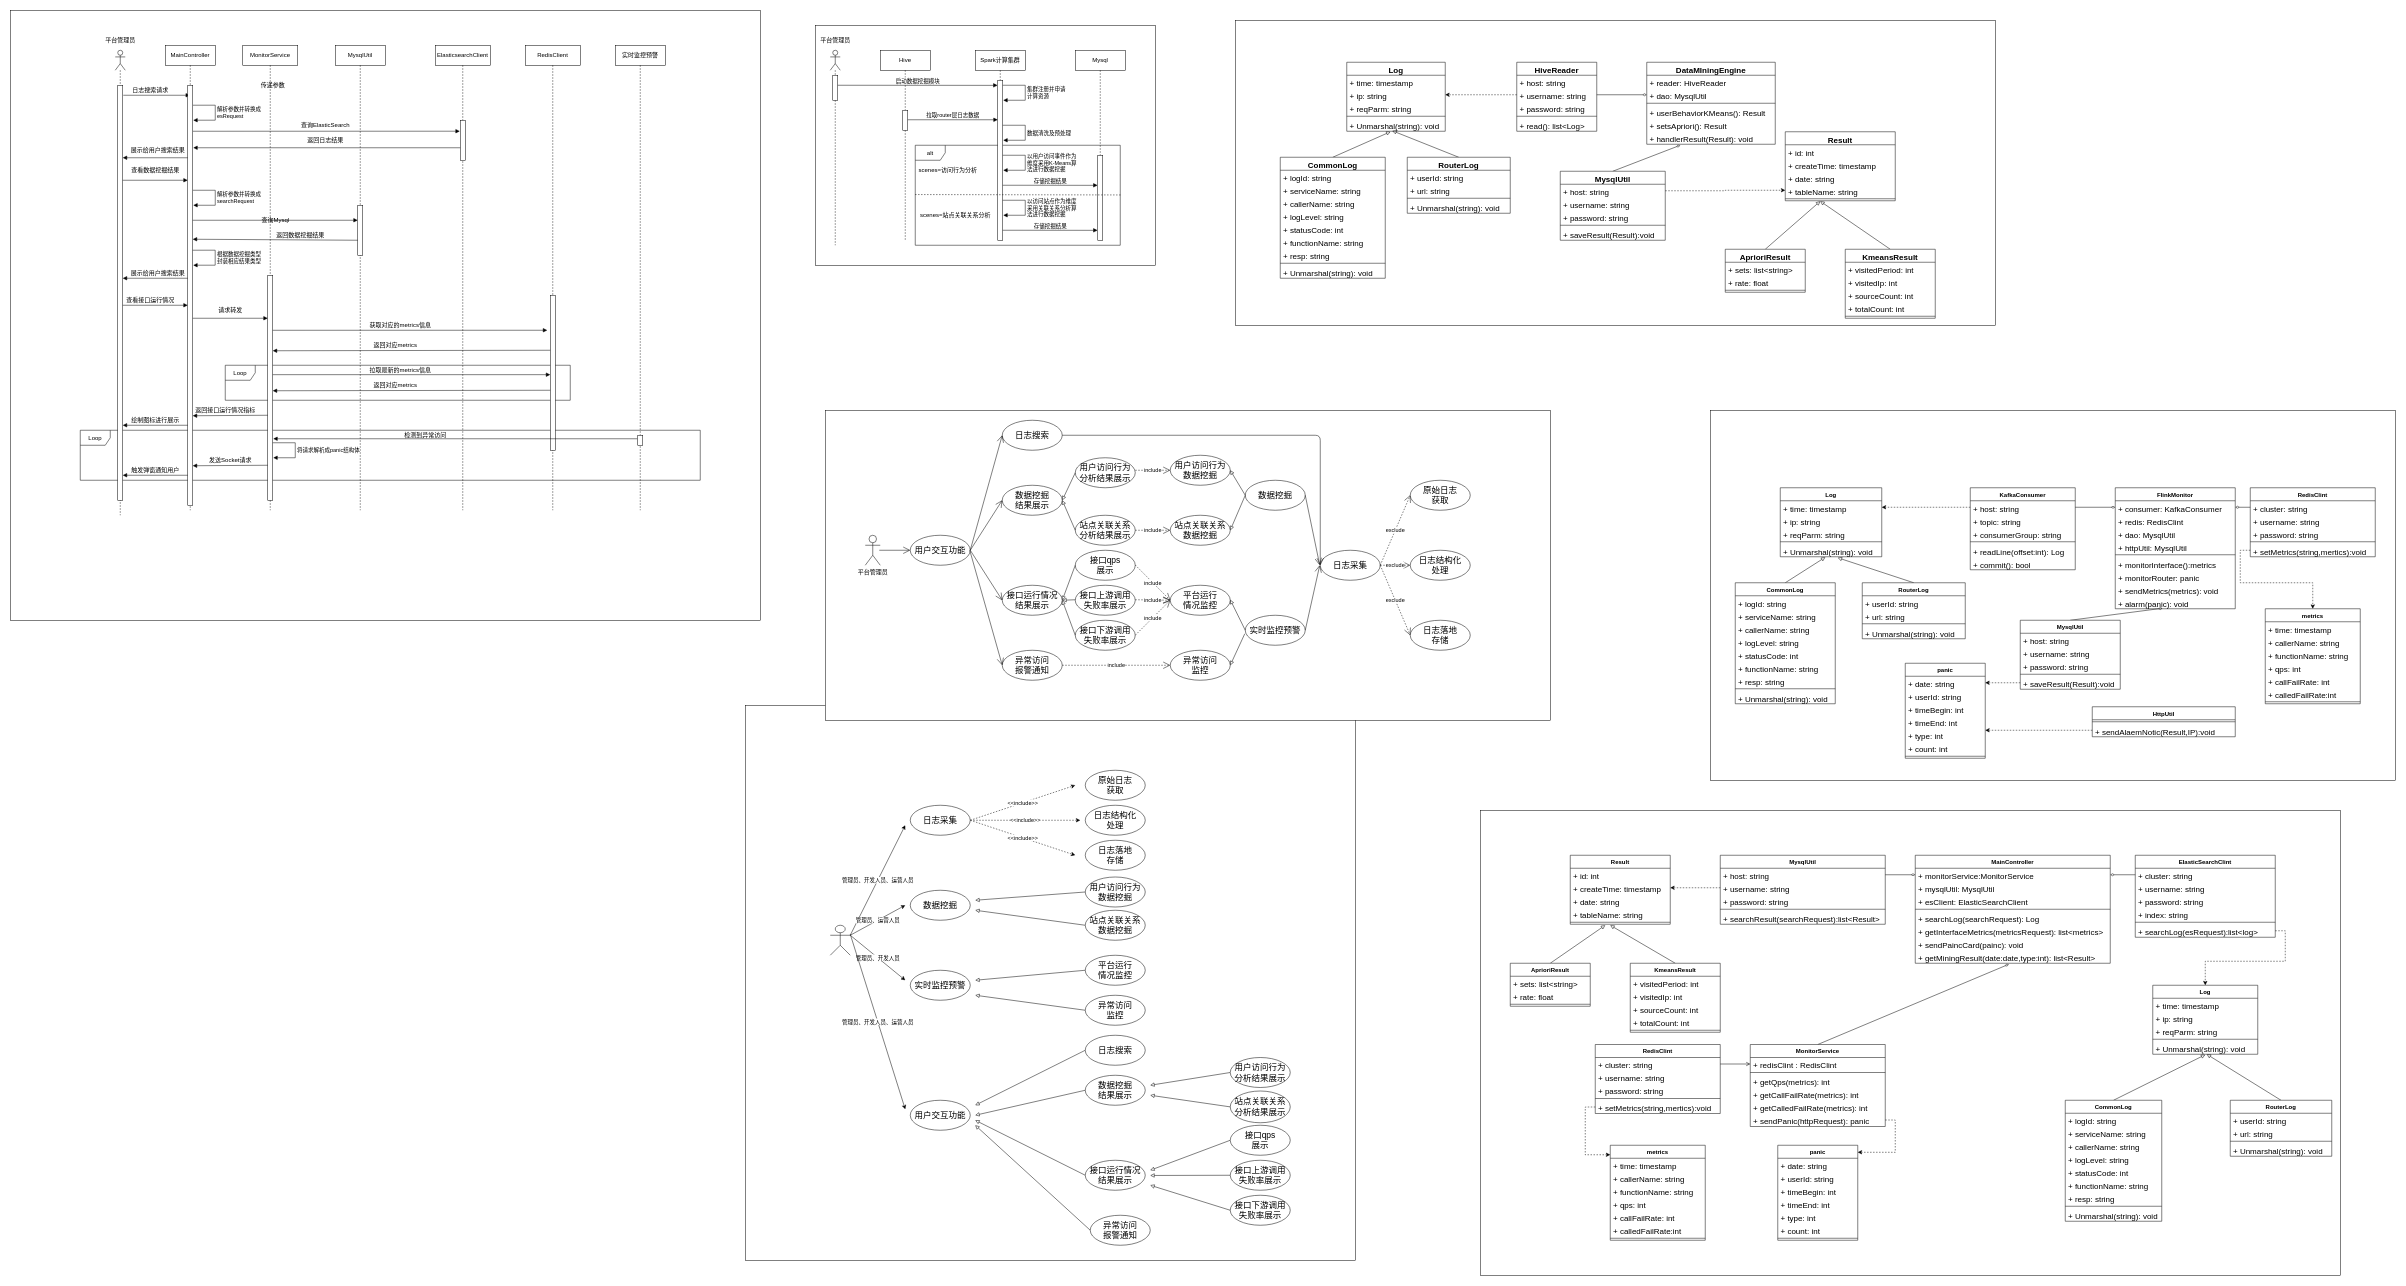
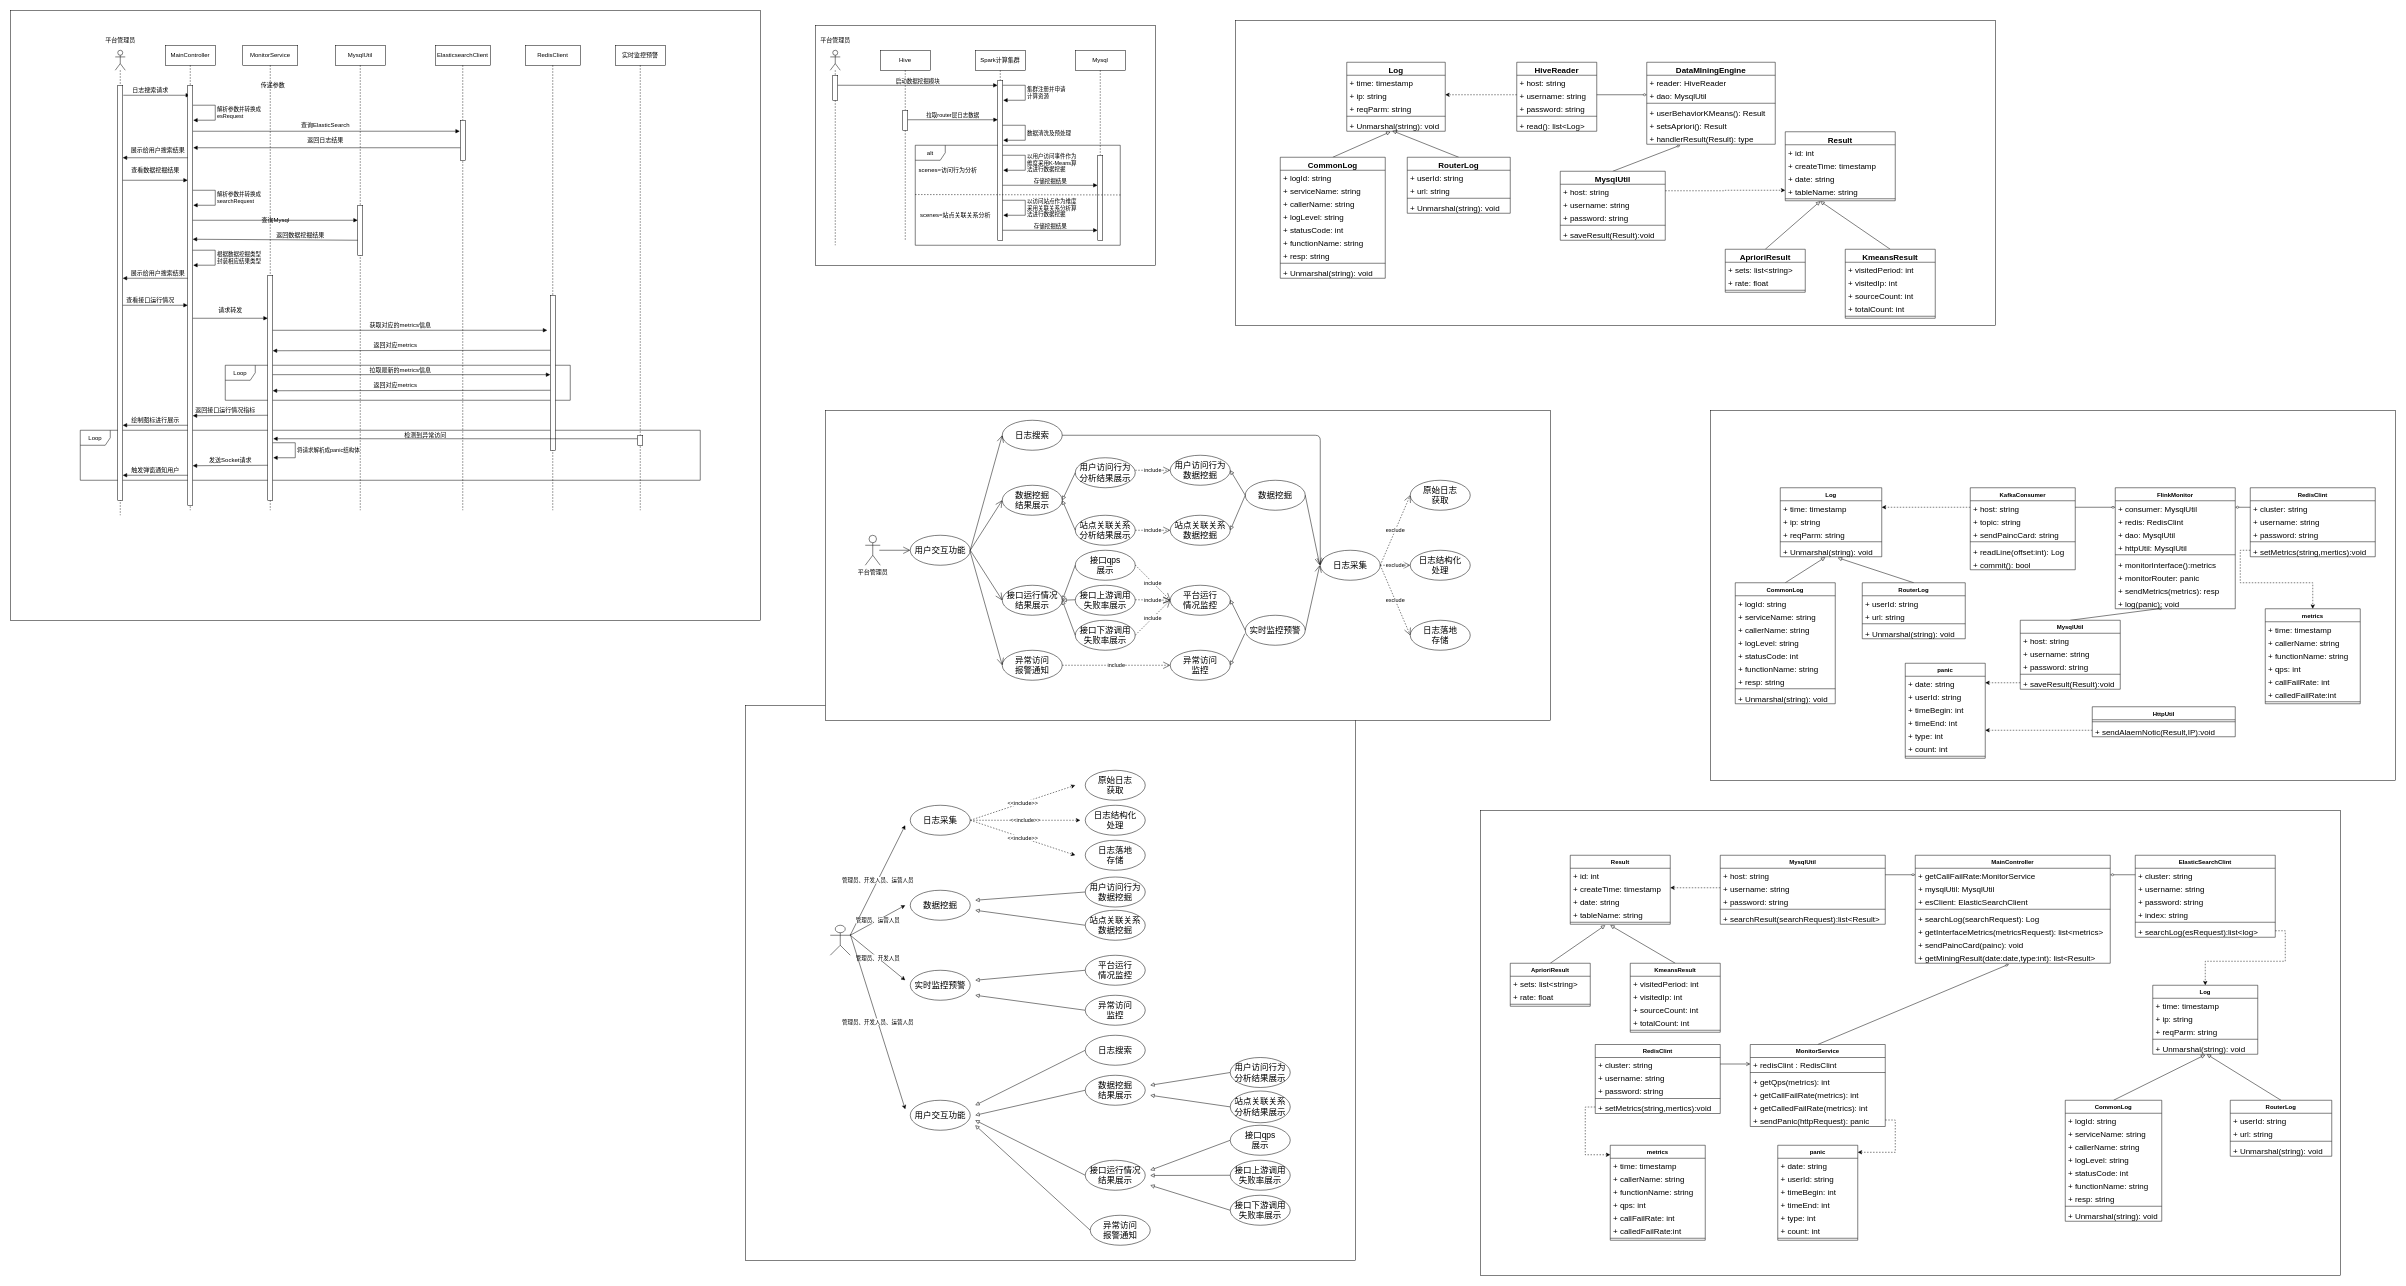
node "+ handlerResult(Result): void": label "+ handlerResult(Result): void" -> "+ handlerResult(Result): type"
node "+ consumer: KafkaConsumer": label "+ consumer: KafkaConsumer" -> "+ consumer: MysqlUtil"
node "+ consumerGroup: string": label "+ consumerGroup: string" -> "+ sendPaincCard: string"
node "+ sendMetrics(metrics): void": label "+ sendMetrics(metrics): void" -> "+ sendMetrics(metrics): resp"
node "+ alarm(panic): void": label "+ alarm(panic): void" -> "+ log(panic): void"
node "+ monitorService:MonitorService": label "+ monitorService:MonitorService" -> "+ getCallFailRate:MonitorService"
